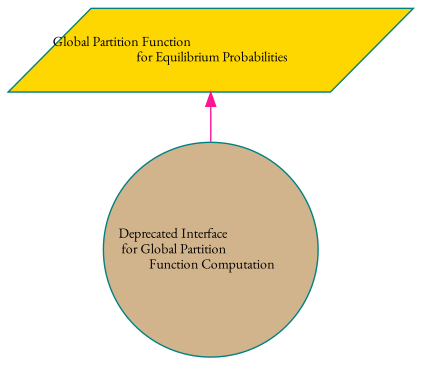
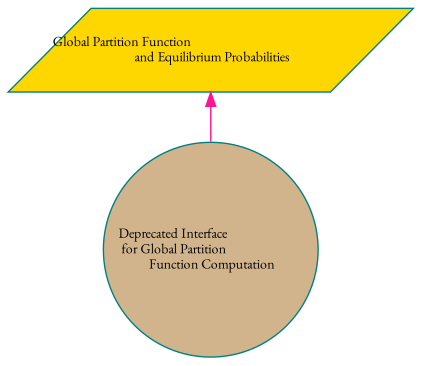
node "Global Partition Function for Equilibrium Probabilities": label "Global Partition Function for Equilibrium Probabilities" -> "Global Partition Function and Equilibrium Probabilities"
